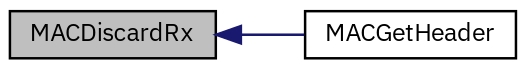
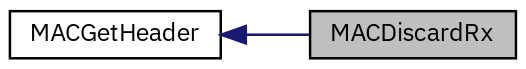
edge "MACGetHeader" -> "MACDiscardRx": reversed
